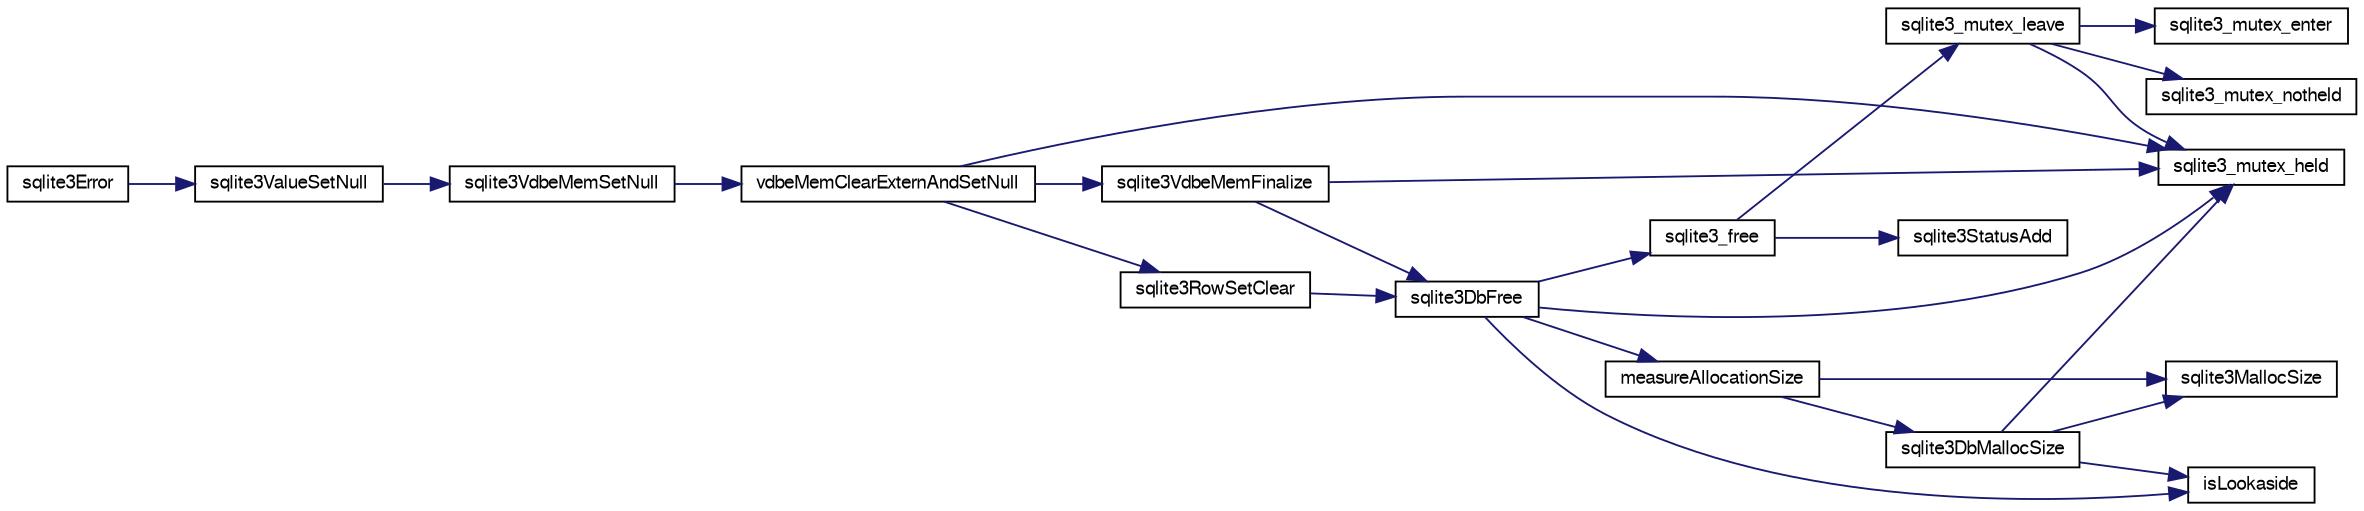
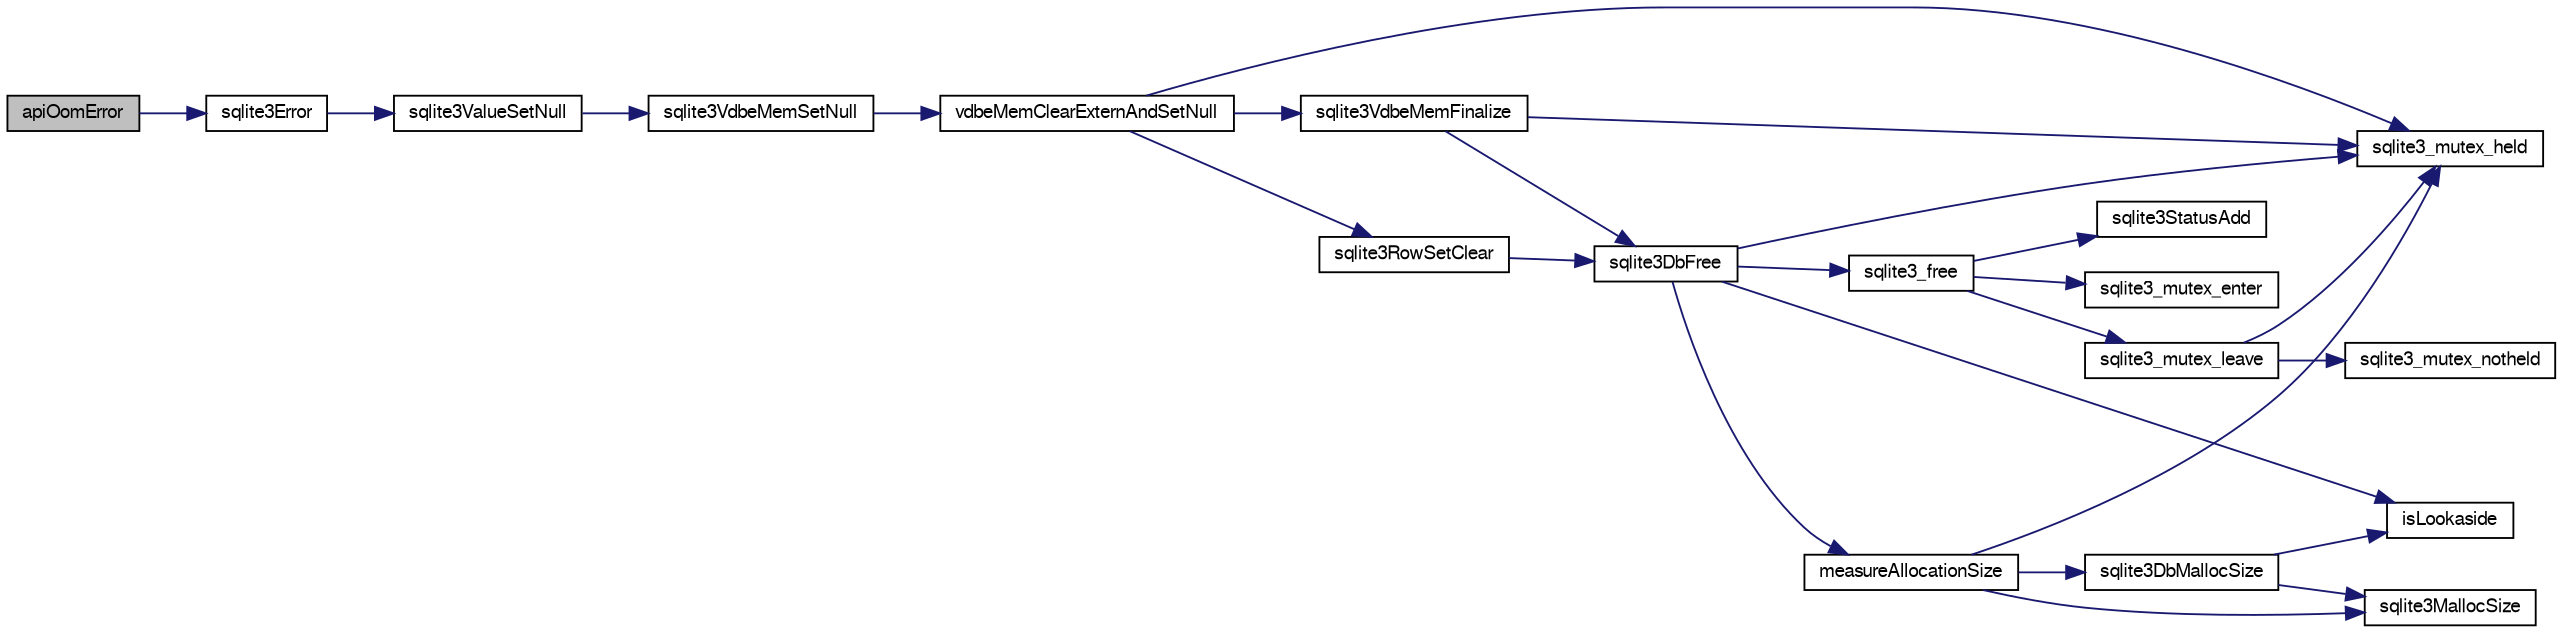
edge "sqlite3_mutex_leave" -> "sqlite3_mutex_enter": now "sqlite3_free" -> "sqlite3_mutex_enter"
node "apiOomError": added
edge "sqlite3DbMallocSize" -> "sqlite3_mutex_held": now "measureAllocationSize" -> "sqlite3_mutex_held"
